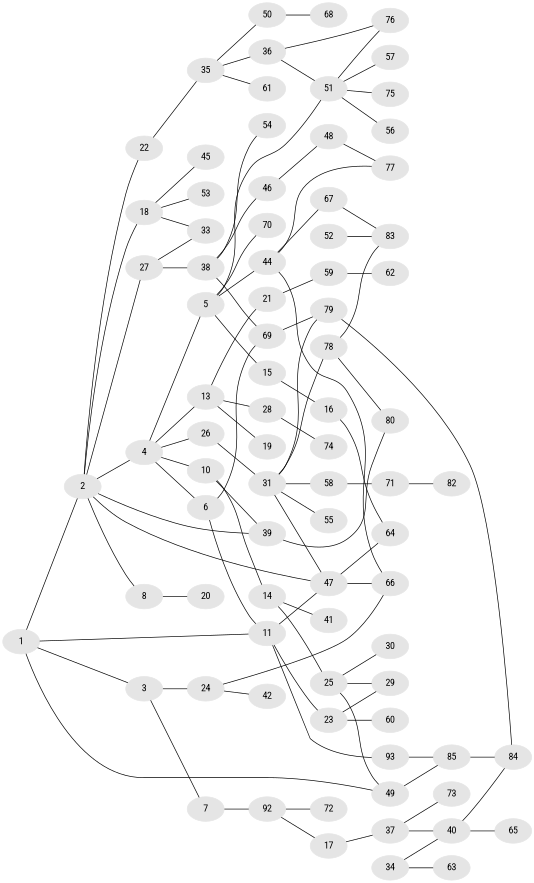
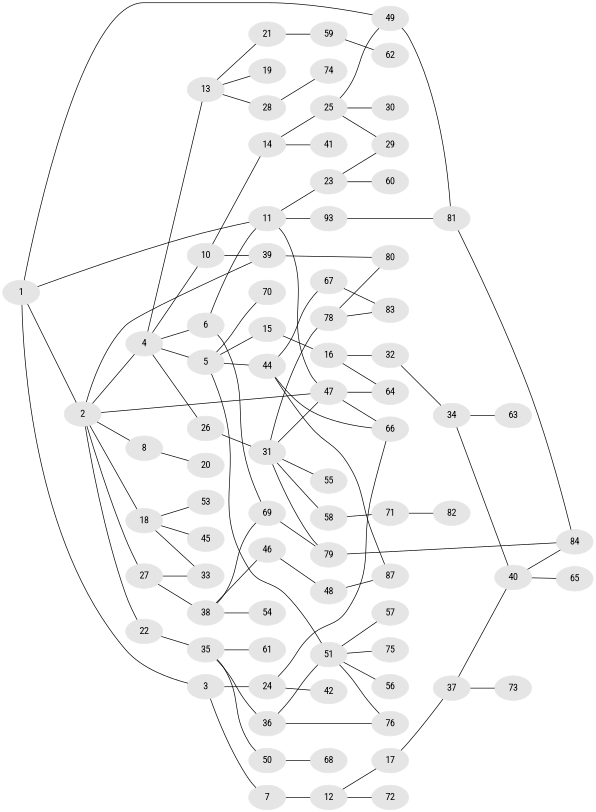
node "77": label "77" -> "87"
node "52": removed
node "32": added
node "85": label "85" -> "81"
node "92": label "92" -> "12"
